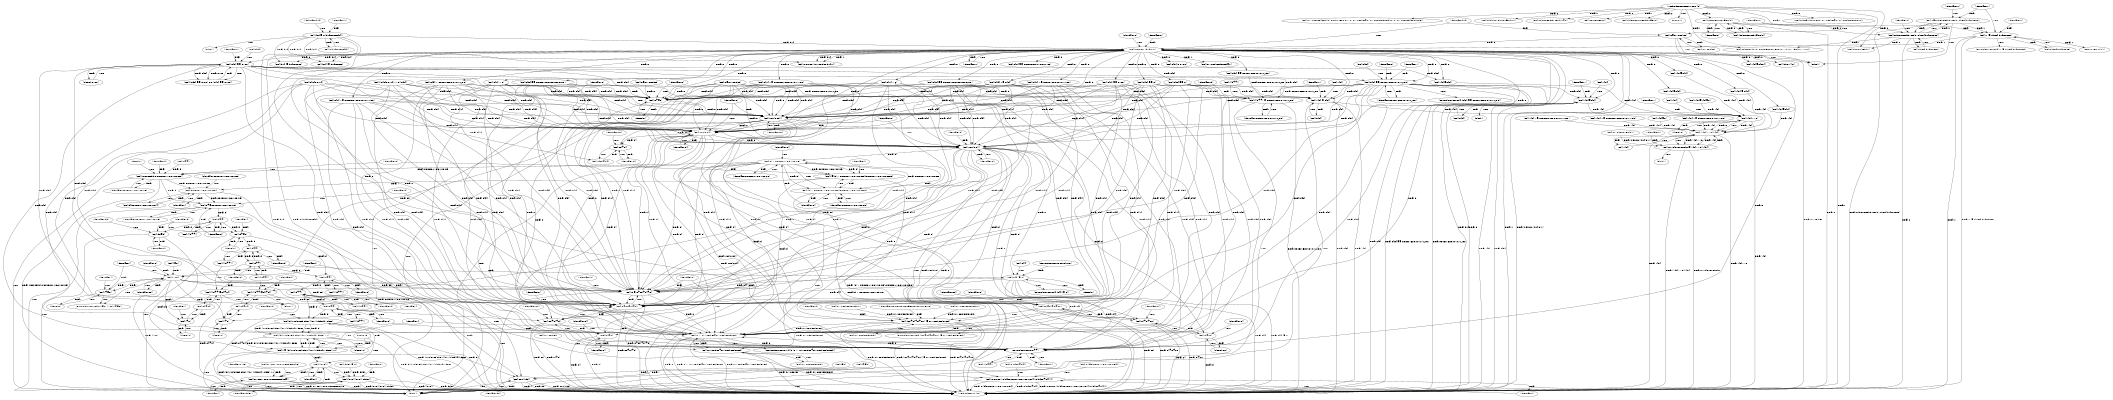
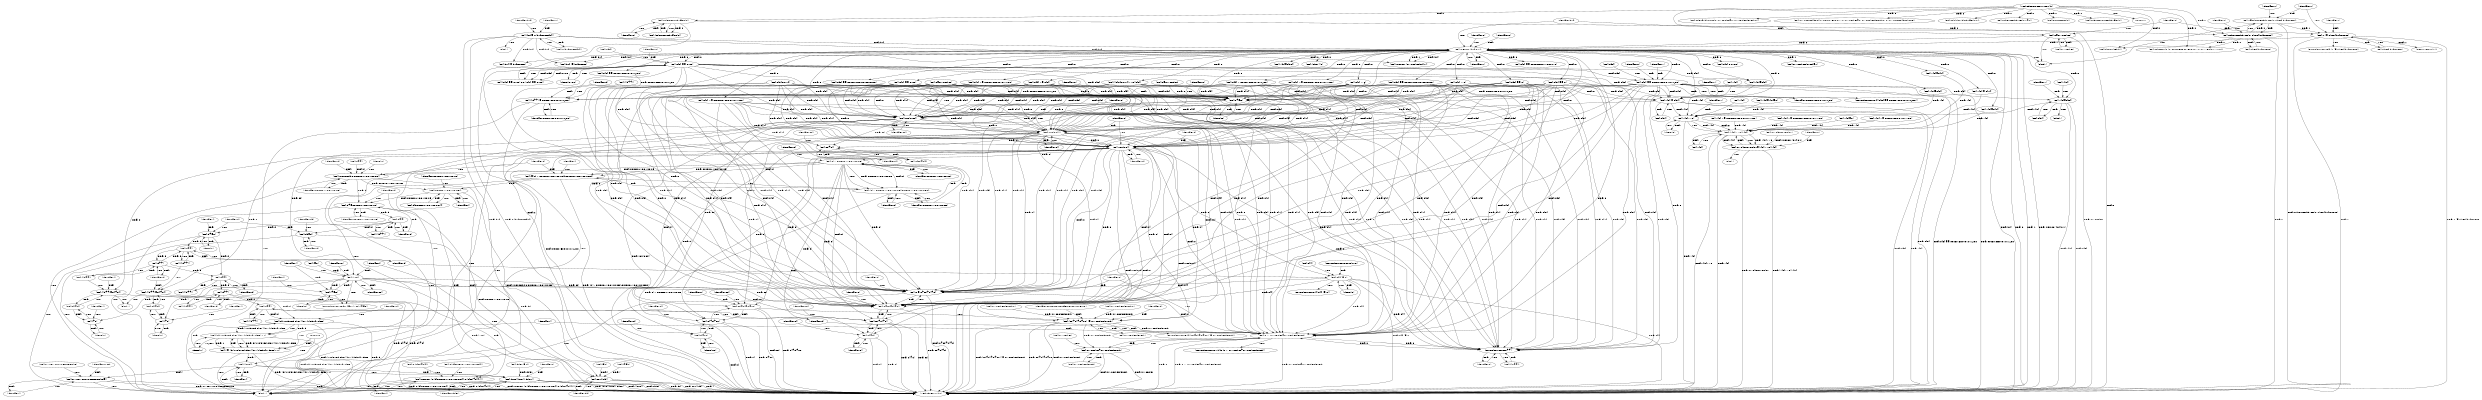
edge "(Call,memcpy(buf,p,n))" -> "(Call,((p[0]&0x7f)<<8)|p[1])": added, label "DDG: p"
edge "(Call,n2s(p,cl))" -> "(Call,*(d++)=p[i+1])": added, label "DDG: p"
edge "(Literal,1)" -> "(Call,i+1)": label "AST: " -> "SIZE: "
